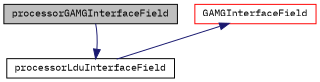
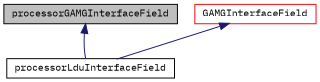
edge "processorGAMGInterfaceField" -> "processorLduInterfaceField": reversed
